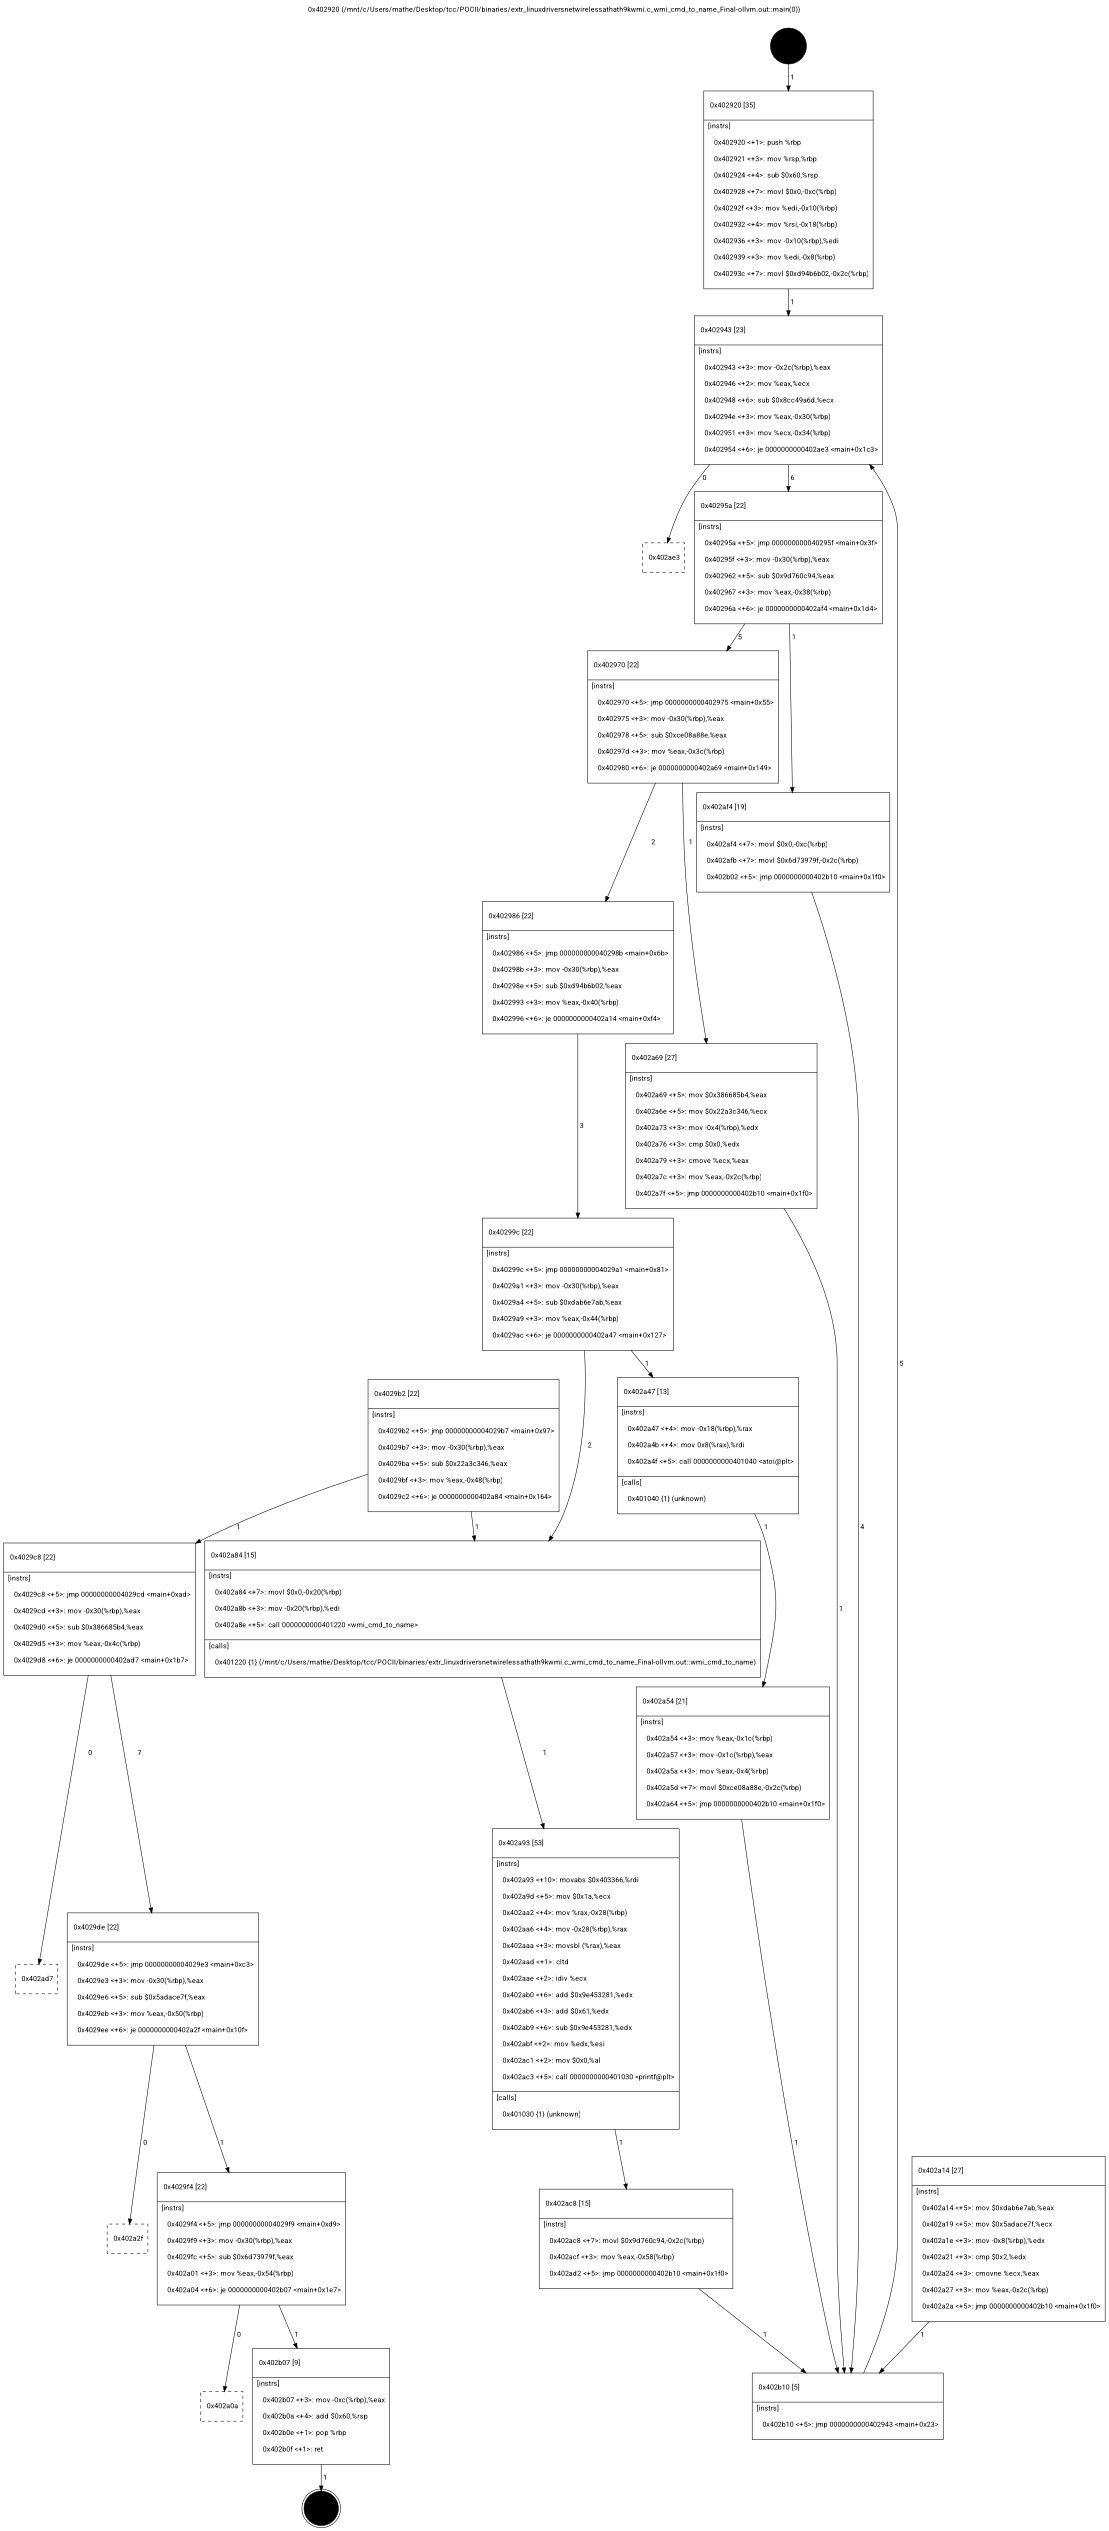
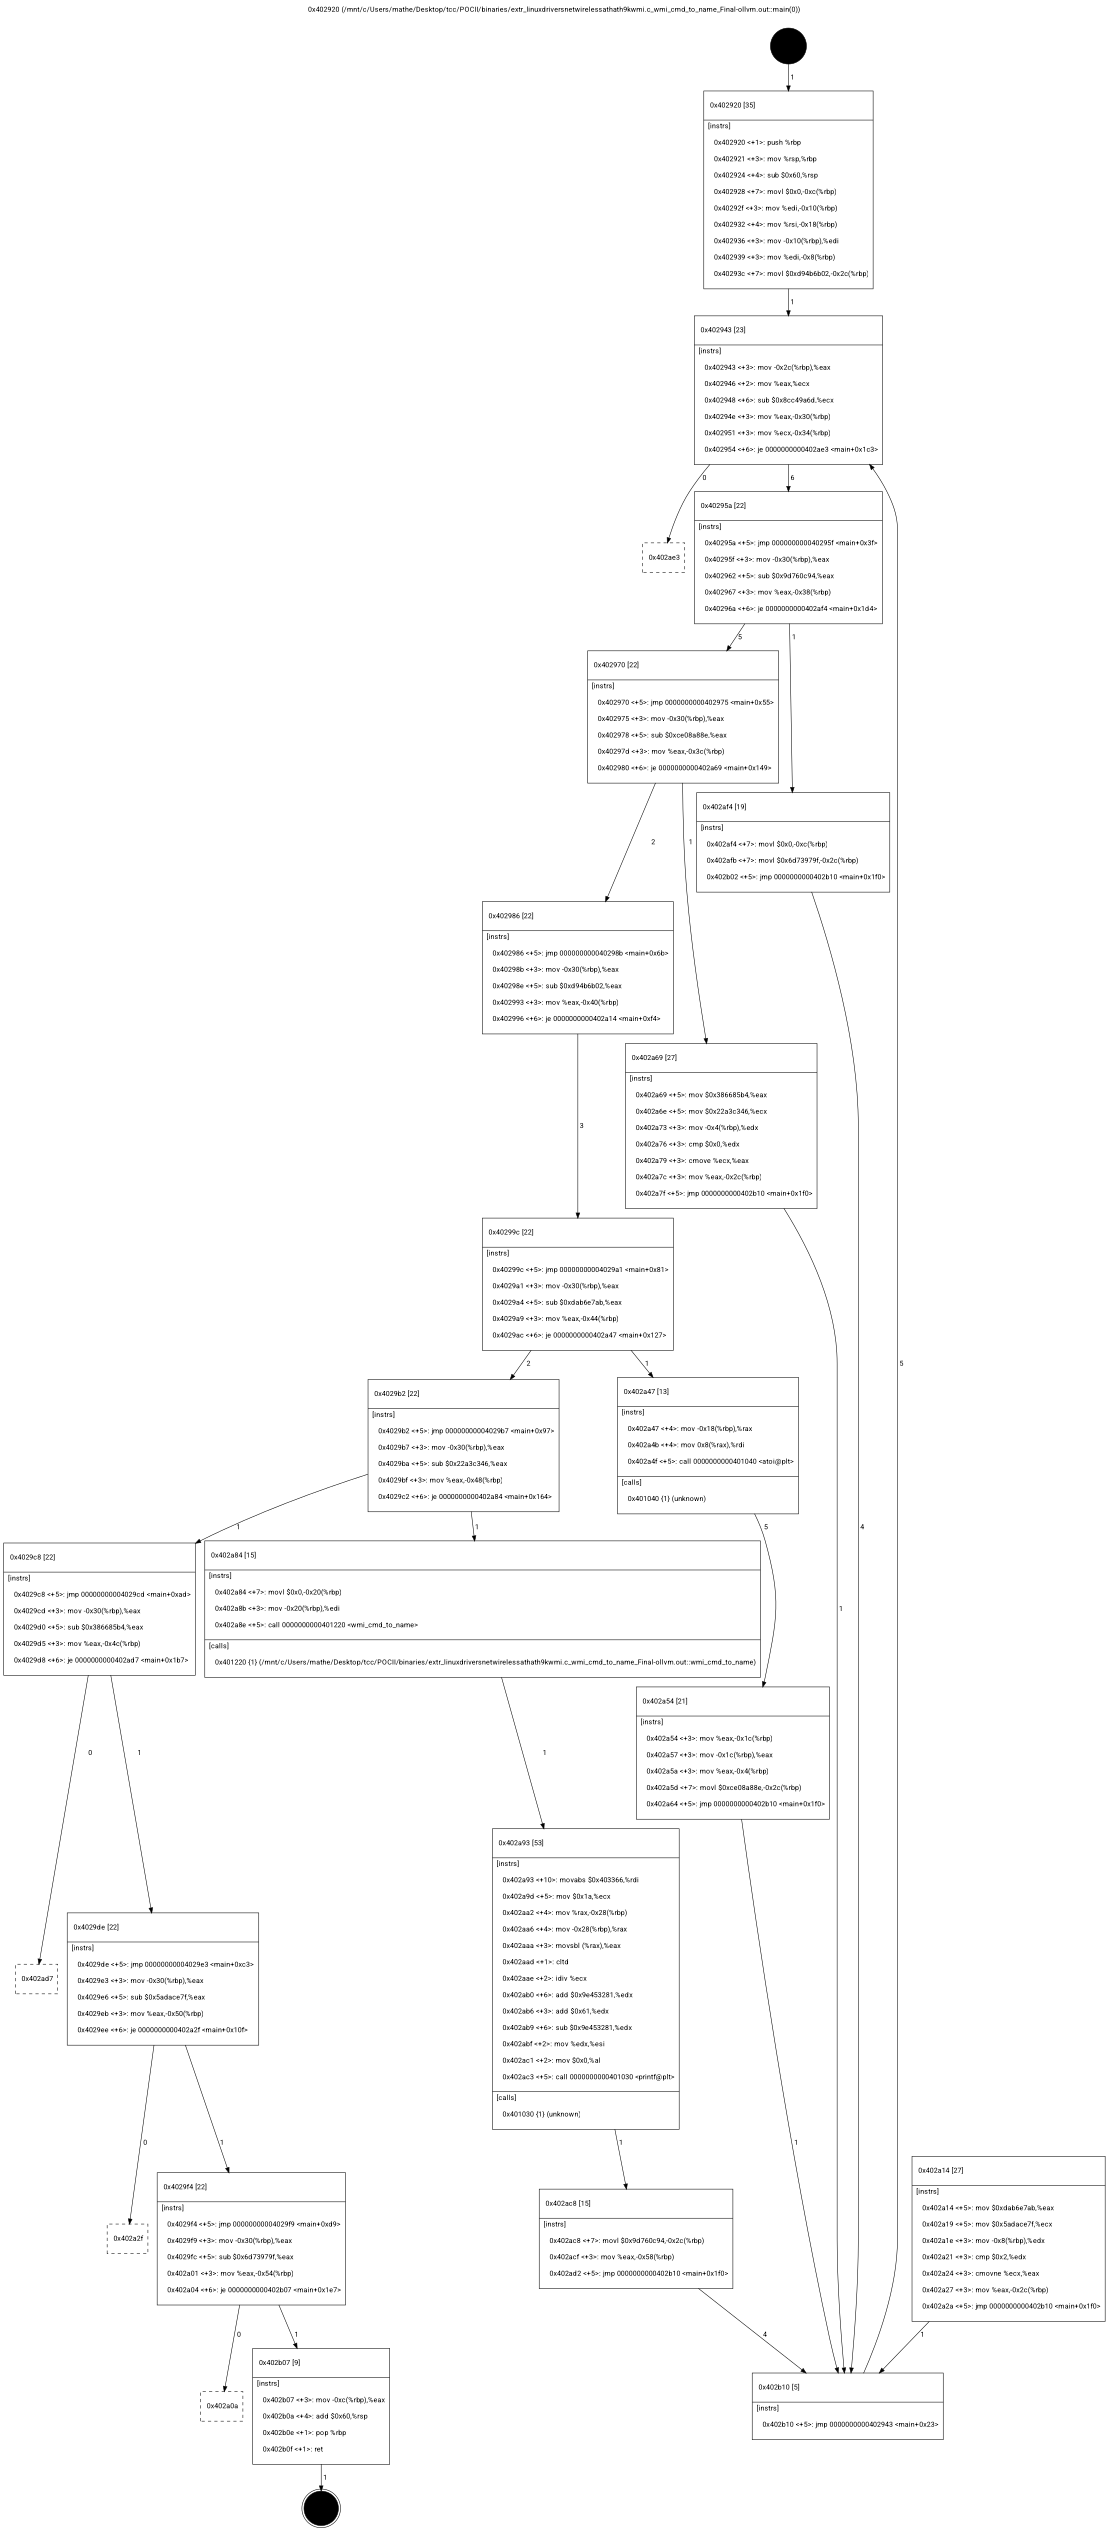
edge "0x40299c [22]" -> "0x402a84 [15]": now "0x40299c [22]" -> "0x4029b2 [22]"
edge "0x402a47 [13]" -> "0x402a54 [21]": label " 1" -> " 5"
edge "0x4029c8 [22]" -> "0x4029de [22]": label " 7" -> " 1"
edge "0x402ac8 [15]" -> "0x402b10 [5]": label " 1" -> " 4"
